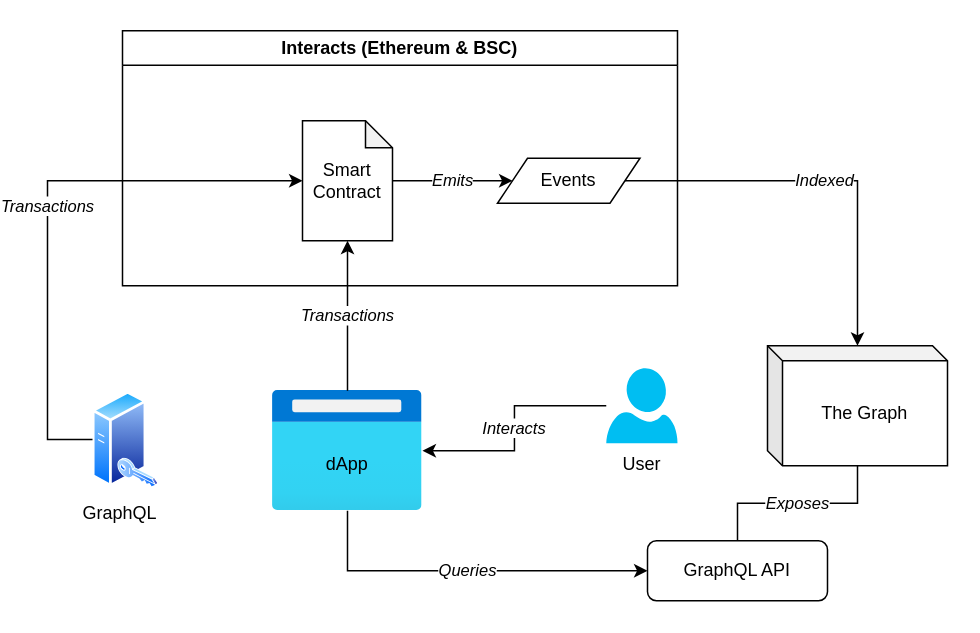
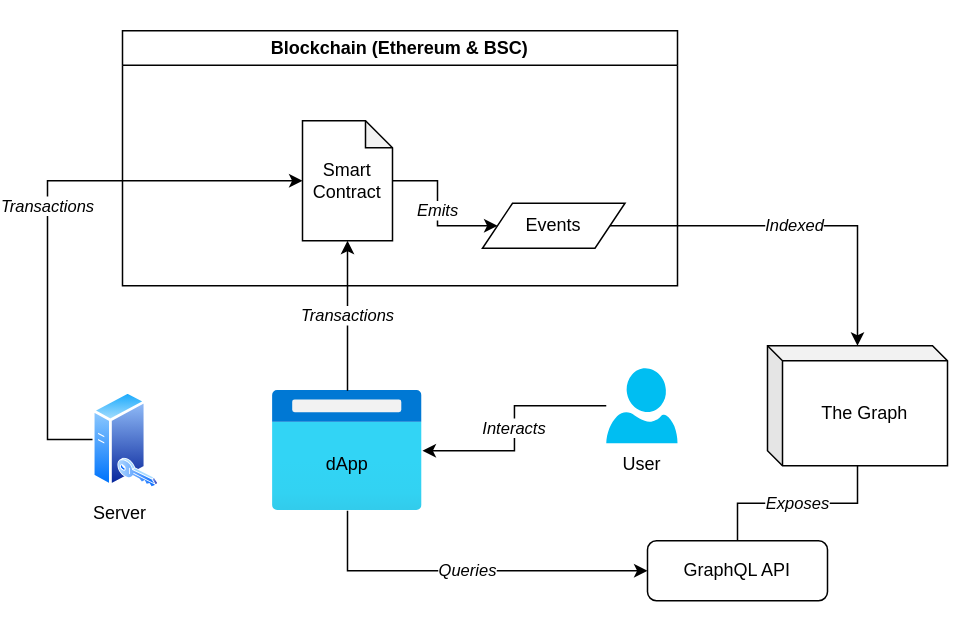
node "Interacts (Ethereum & BSC)": label "Interacts (Ethereum & BSC)" -> "Blockchain (Ethereum & BSC)"
node "Events": moved (569, 181) -> (554, 226)
node "GraphQL": label "GraphQL" -> "Server"
